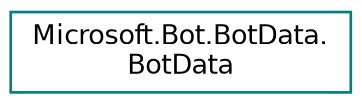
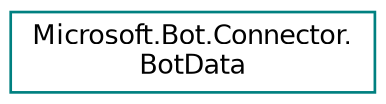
node "Microsoft.Bot.BotData. BotData": label "Microsoft.Bot.BotData. BotData" -> "Microsoft.Bot.Connector. BotData"
